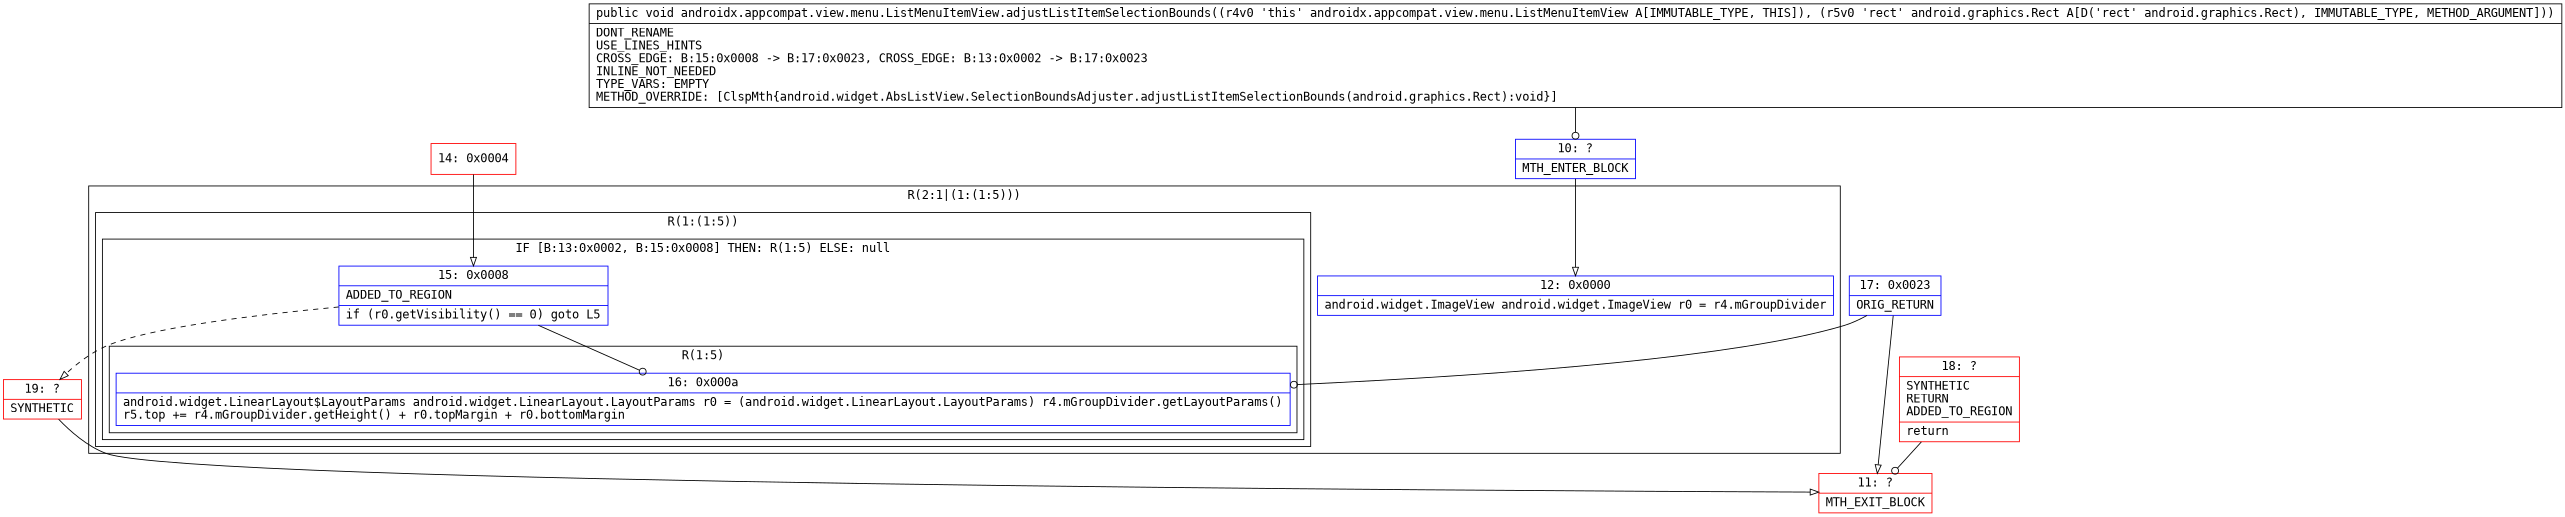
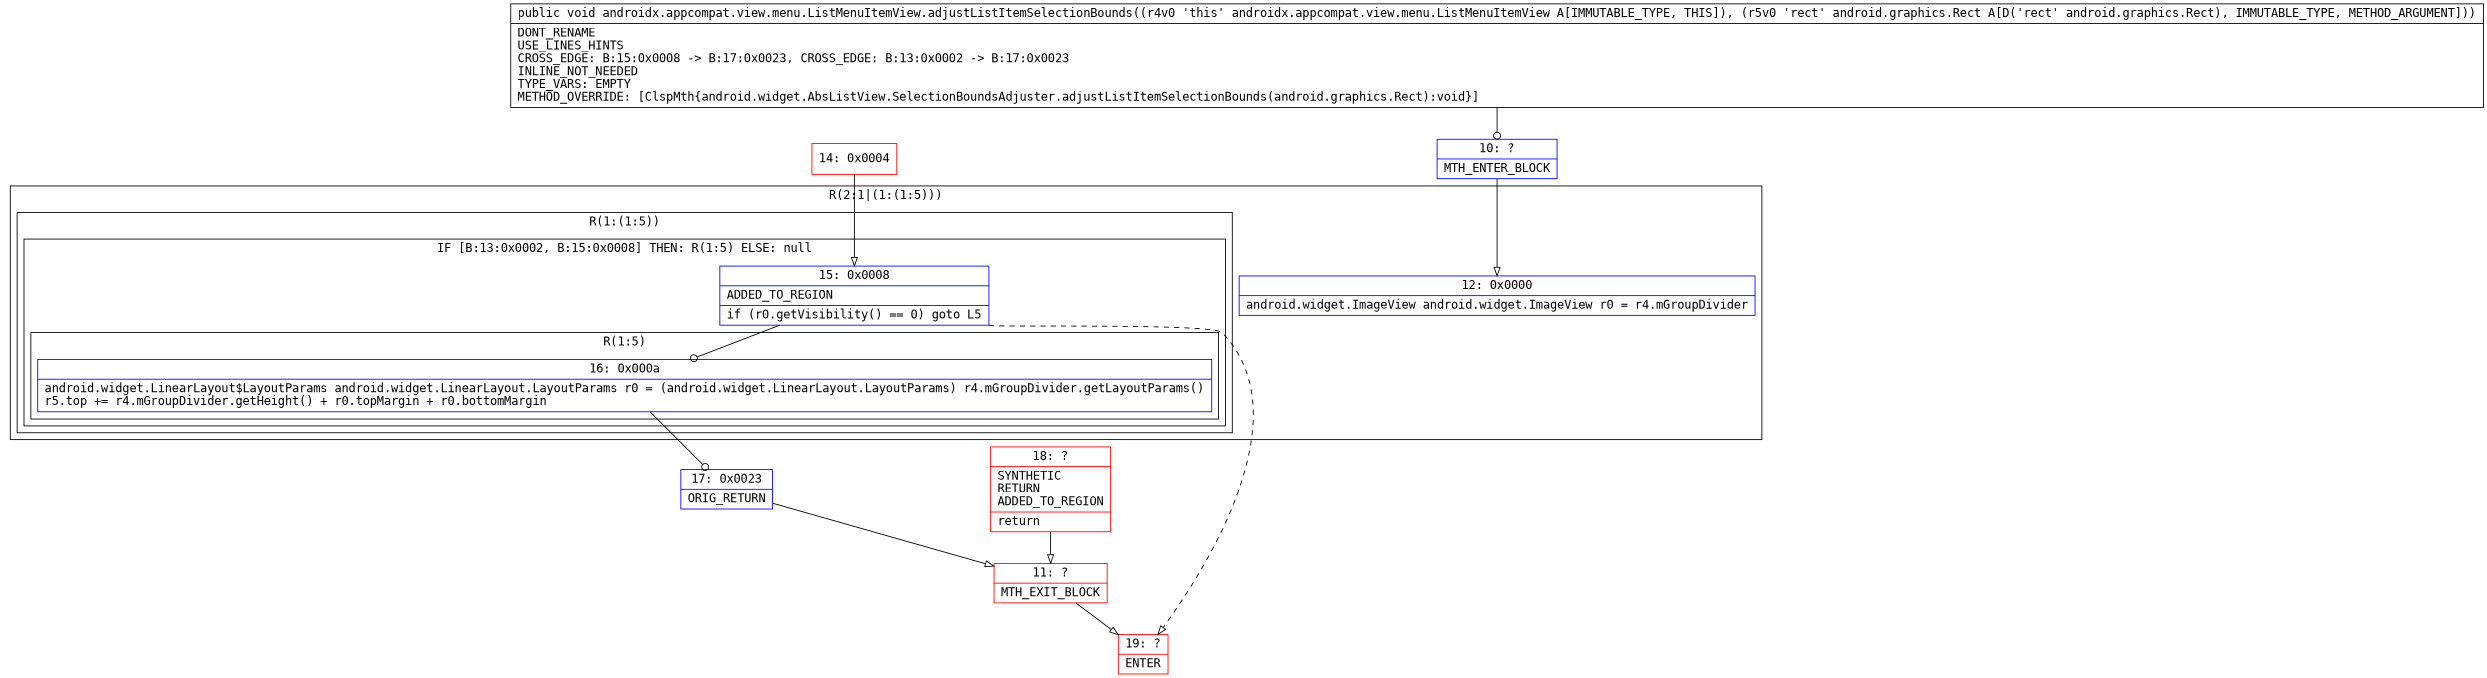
edge "17: 0x0023" -> "16: 0x000a": reversed
node "19: ?": text "SYNTHETIC" -> "ENTER"
edge "18: ?" -> "11: ?": arrowhead odot -> onormal
edge "19: ?" -> "11: ?": reversed
